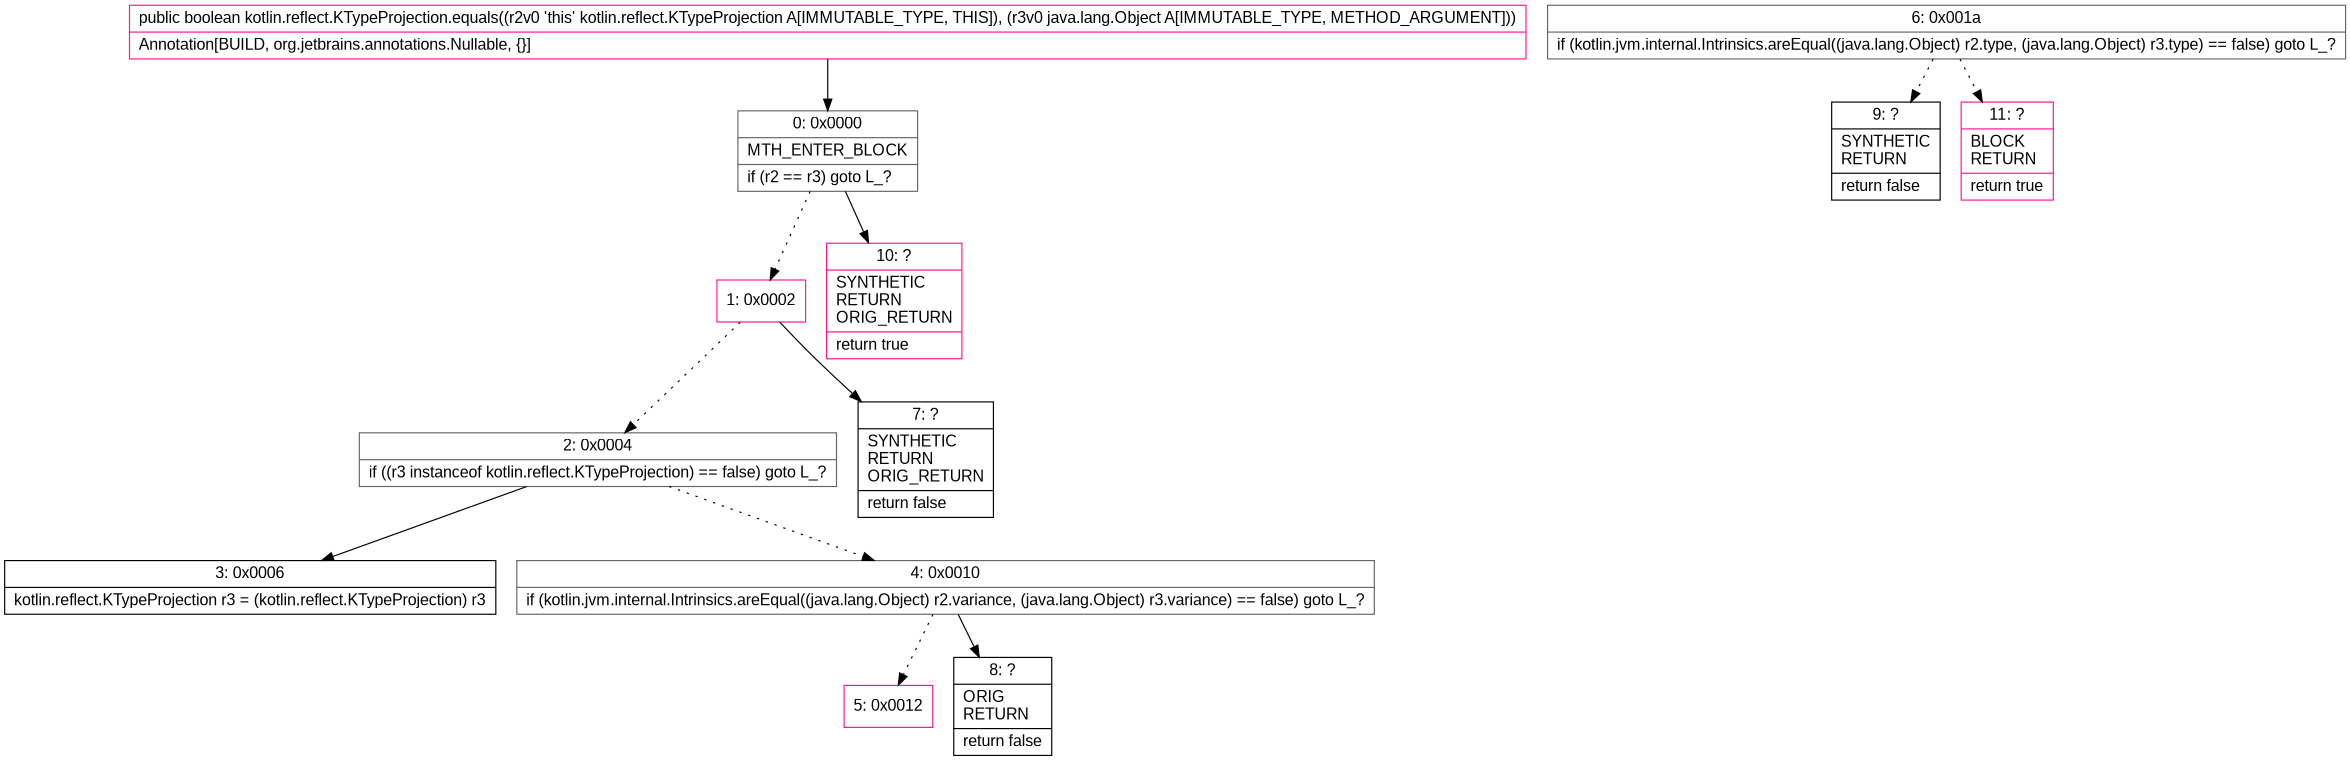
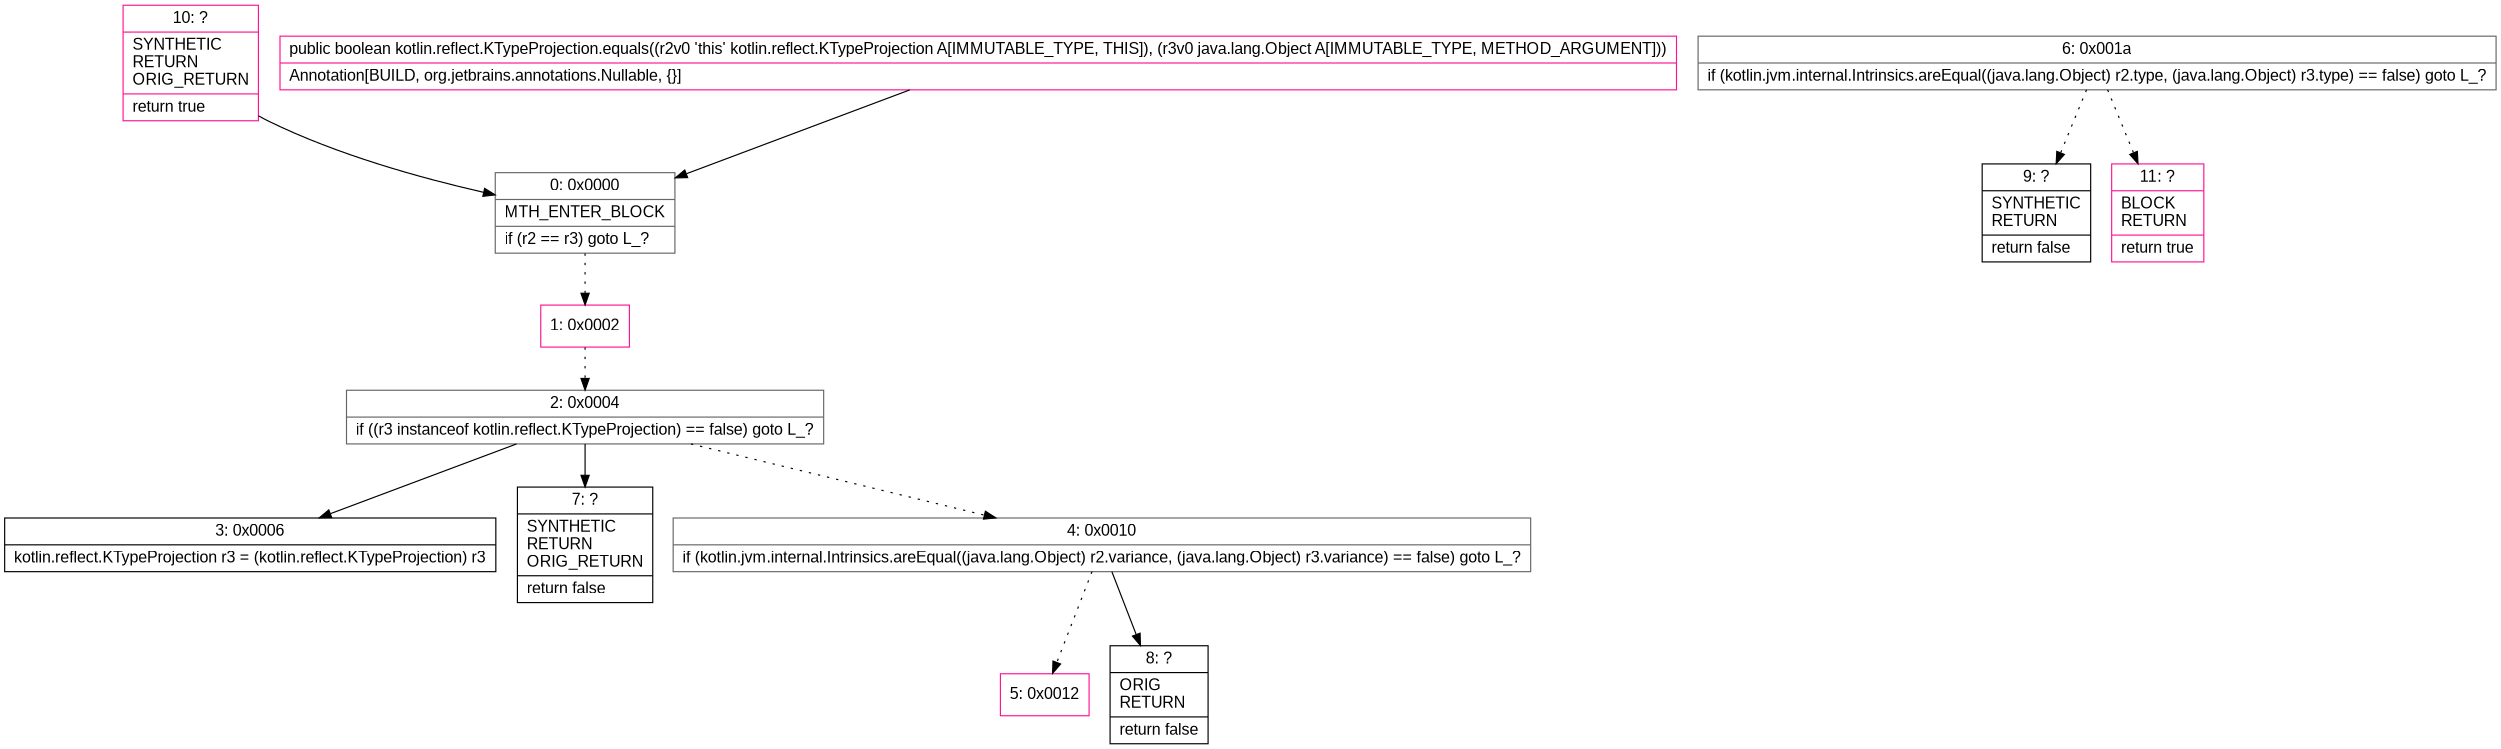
edge "0: 0x0000" -> "10: ?": reversed
edge "1: 0x0002" -> "7: ?": now "2: 0x0004" -> "7: ?"
